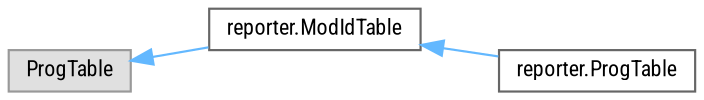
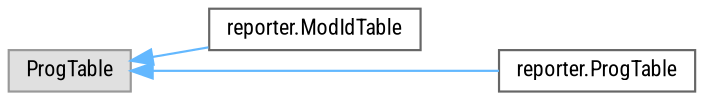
edge "reporter.ProgTable" -> "reporter.ModIdTable": now "reporter.ProgTable" -> "ProgTable"
